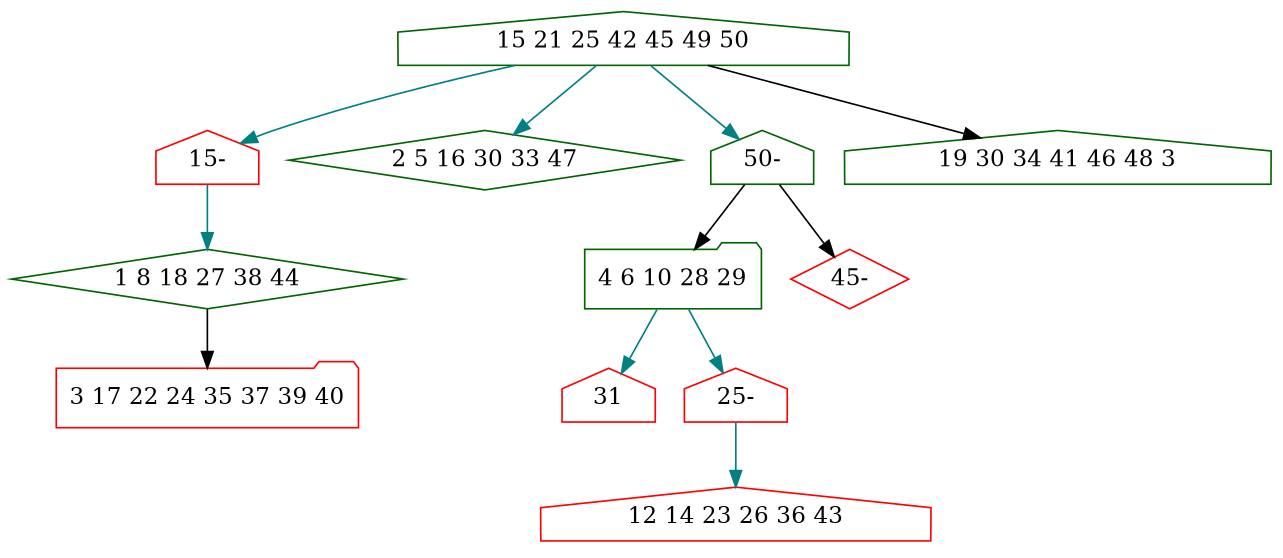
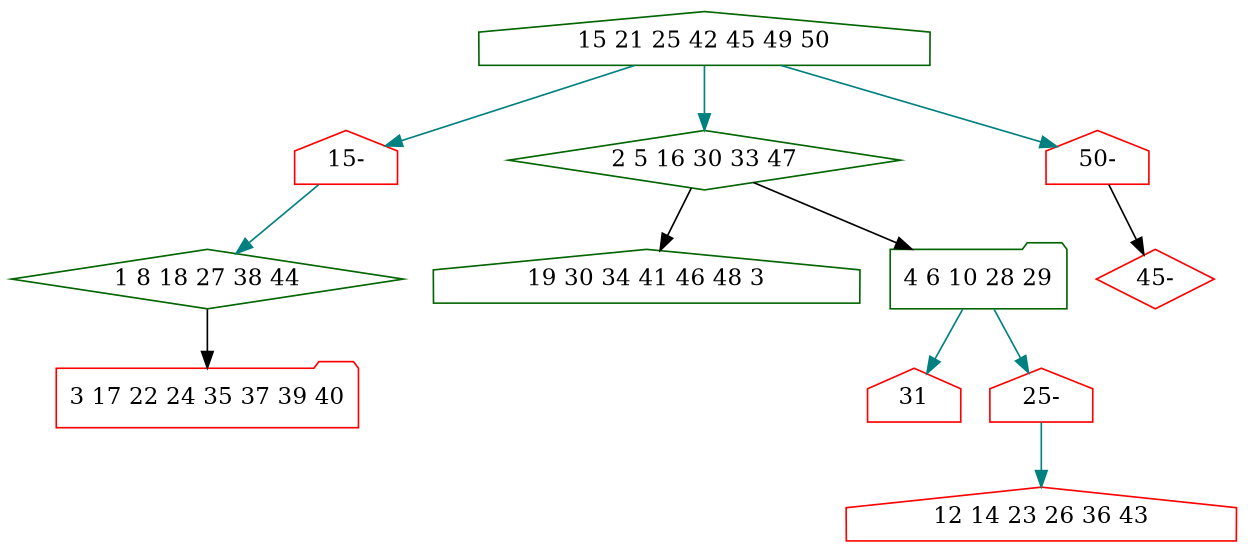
edge "15 21 25 42 45 49 50" -> "19 30 34 41 46 48 3": now "2 5 16 30 33 47" -> "19 30 34 41 46 48 3"
node "50-": color darkgreen -> red
edge "50-" -> "4 6 10 28 29": now "2 5 16 30 33 47" -> "4 6 10 28 29"
